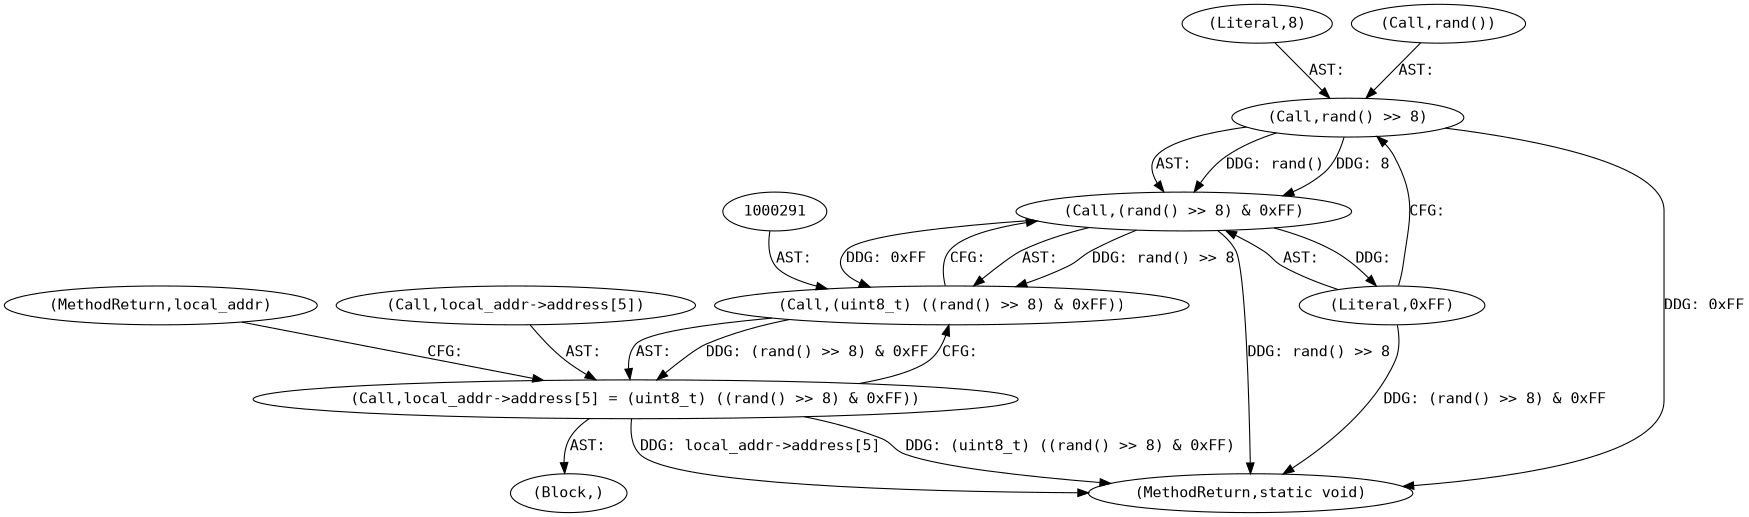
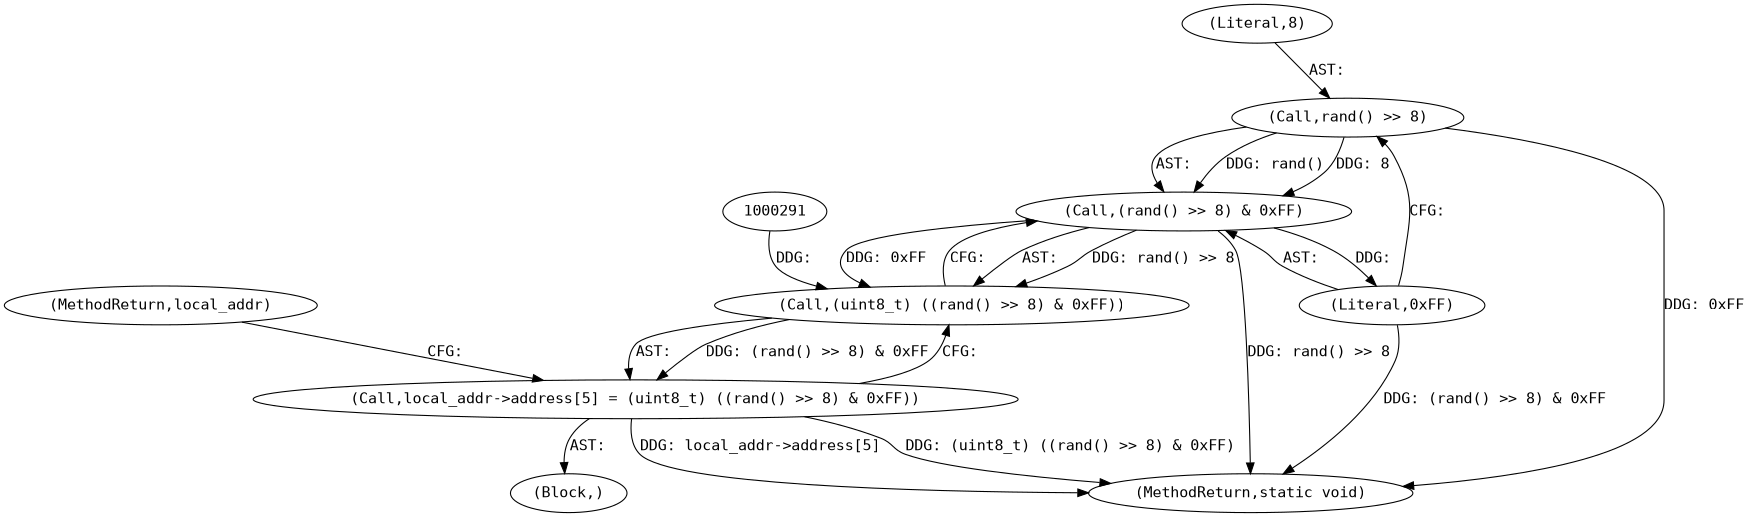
node "(Call,rand())": removed
edge "1000291" -> "(Call,(uint8_t) ((rand() >> 8) & 0xFF))": label "AST: " -> "DDG: "
node "(Call,local_addr->address[5])": removed
